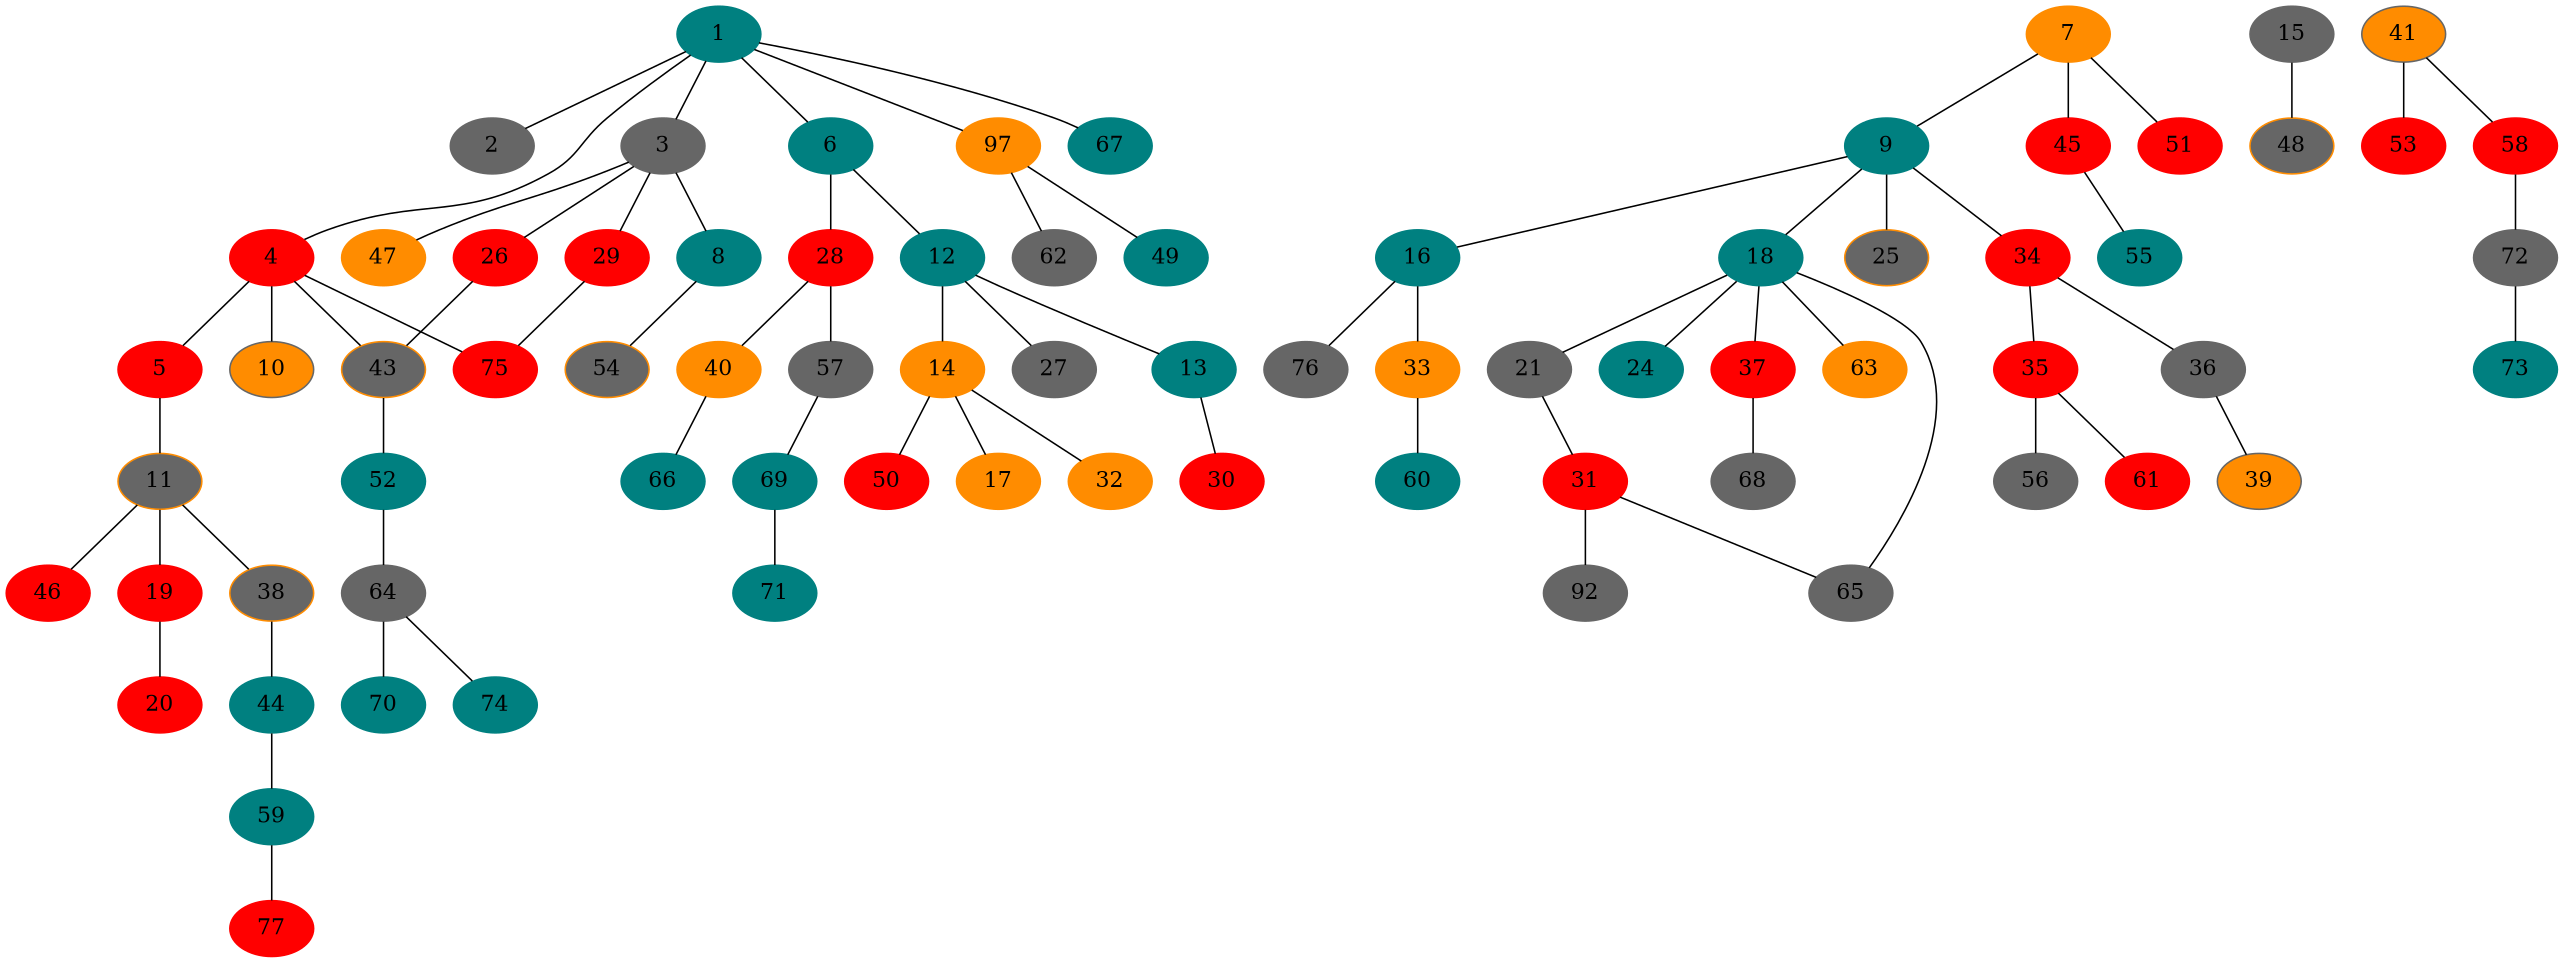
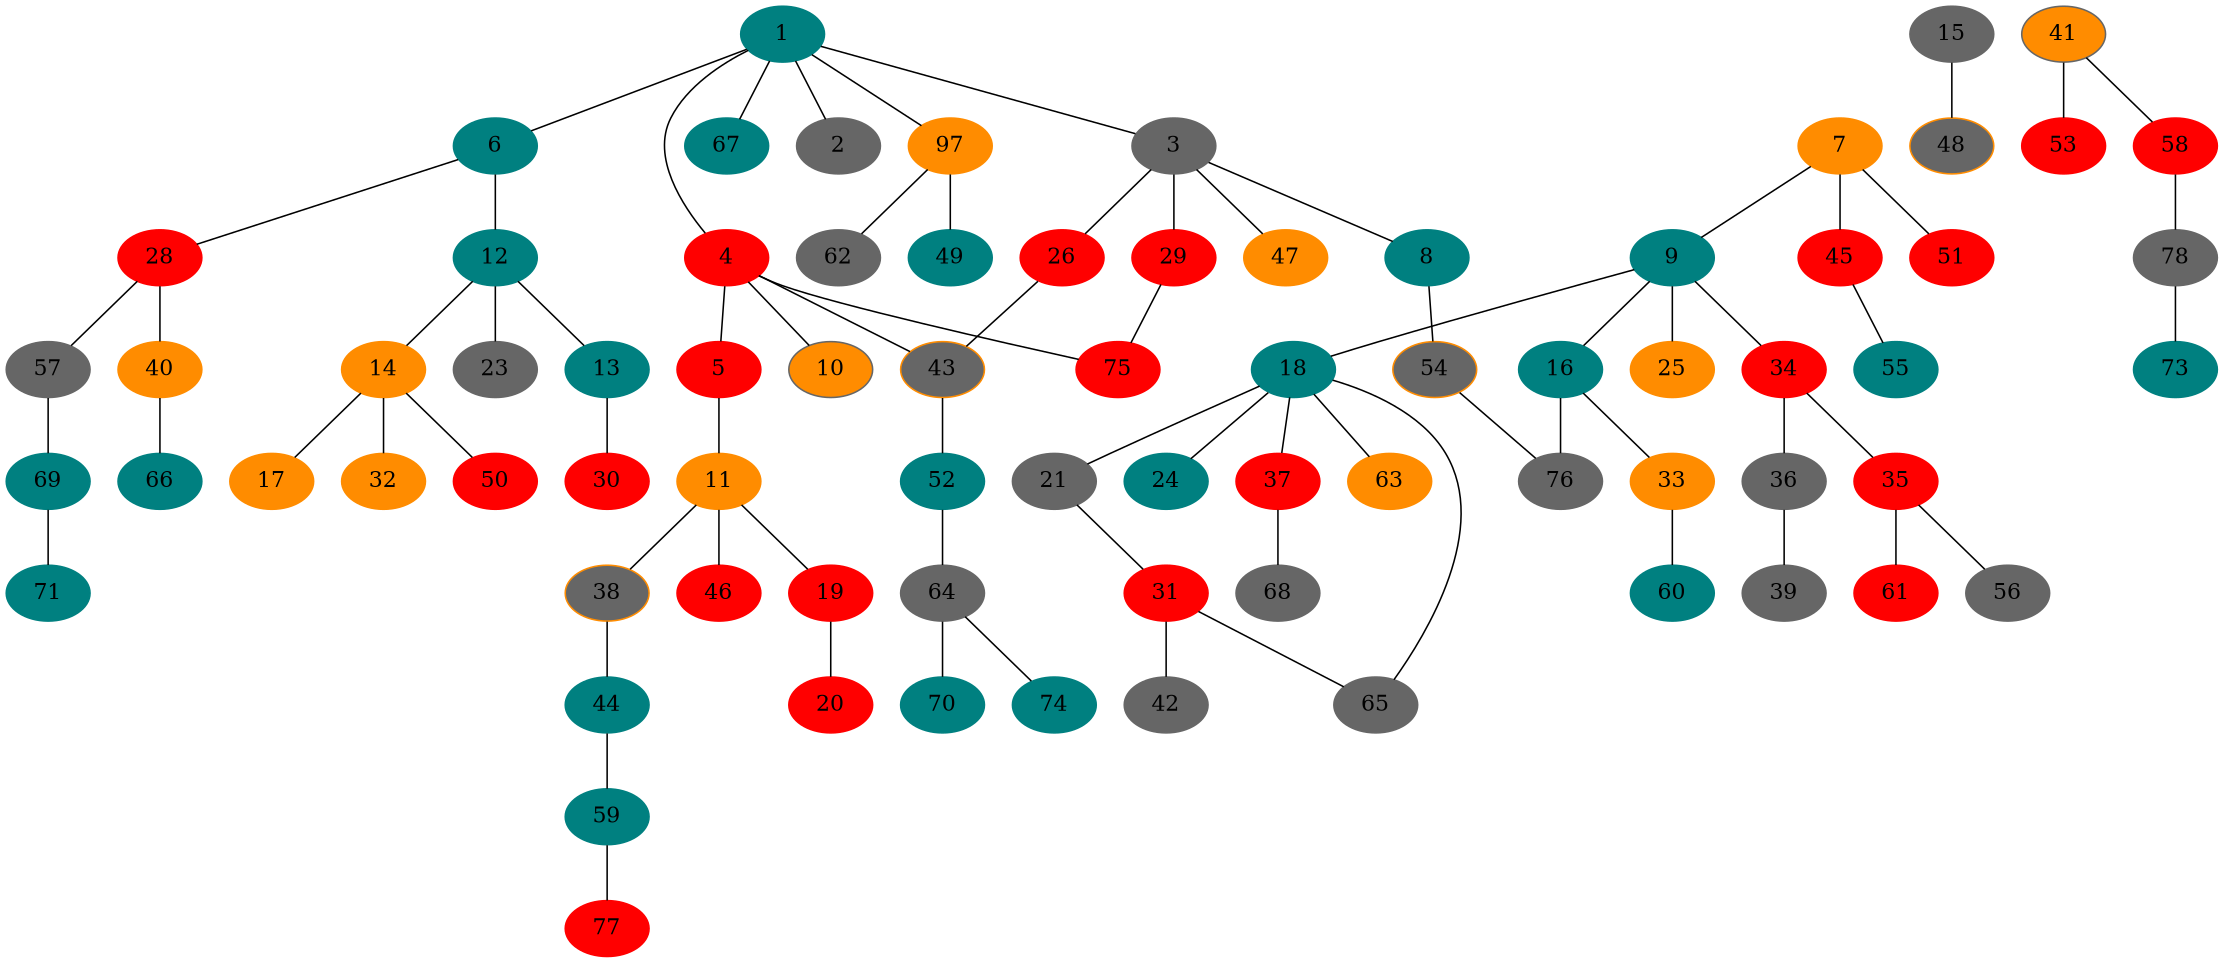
node "25": fillcolor gray40 -> darkorange
node "72": label "72" -> "78"
node "27": label "27" -> "23"
edge "54" -- "76": added
node "11": fillcolor gray40 -> darkorange
node "39": fillcolor darkorange -> gray40
node "92": label "92" -> "42"
